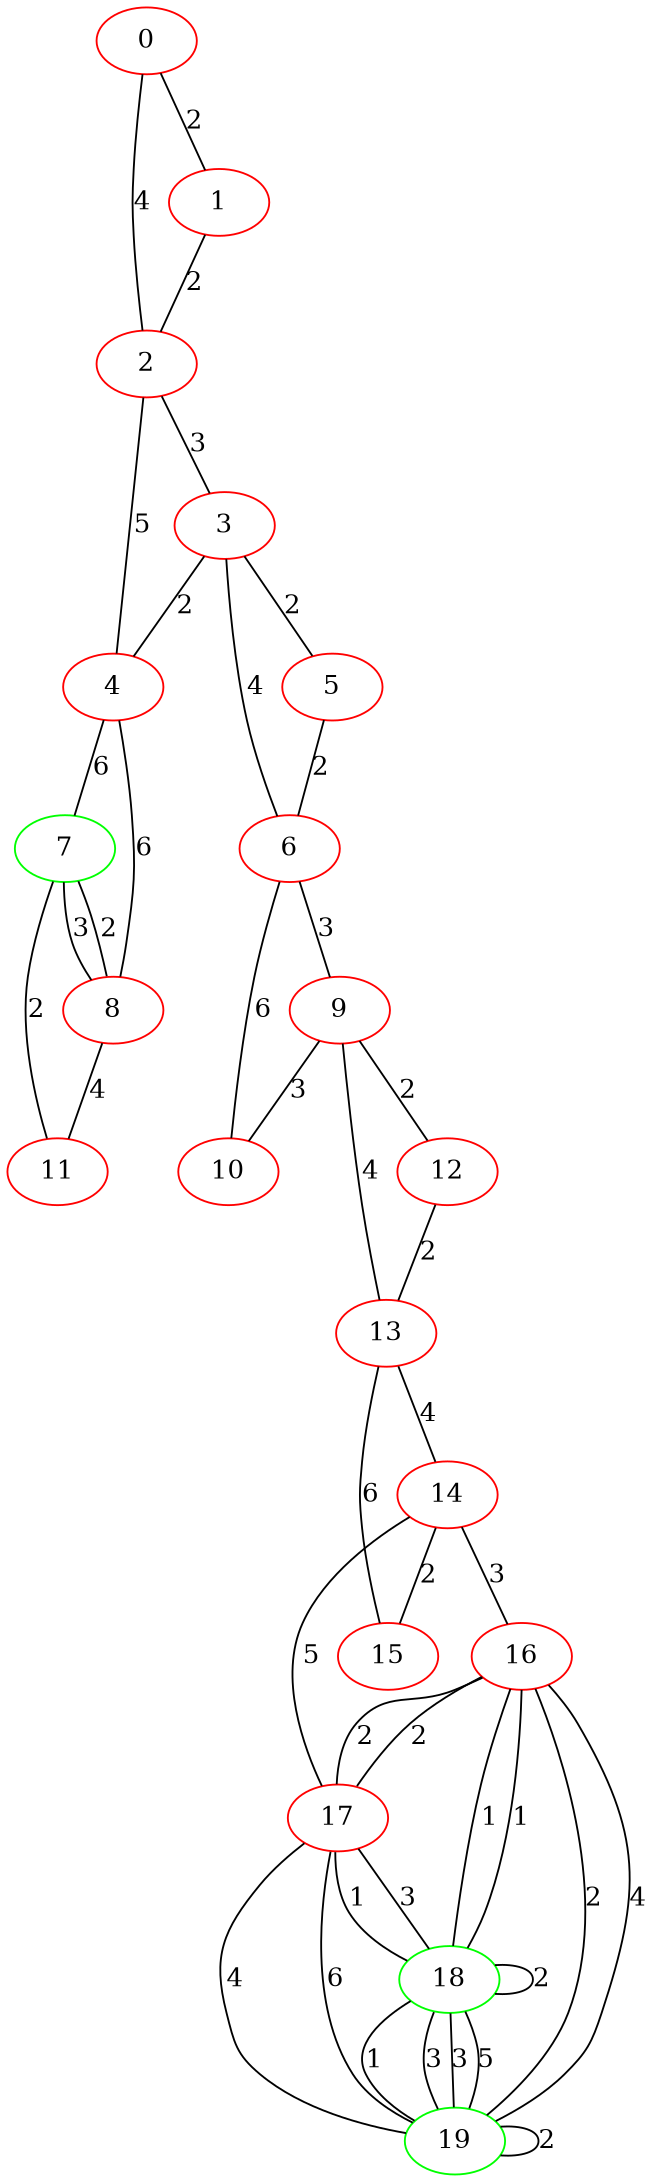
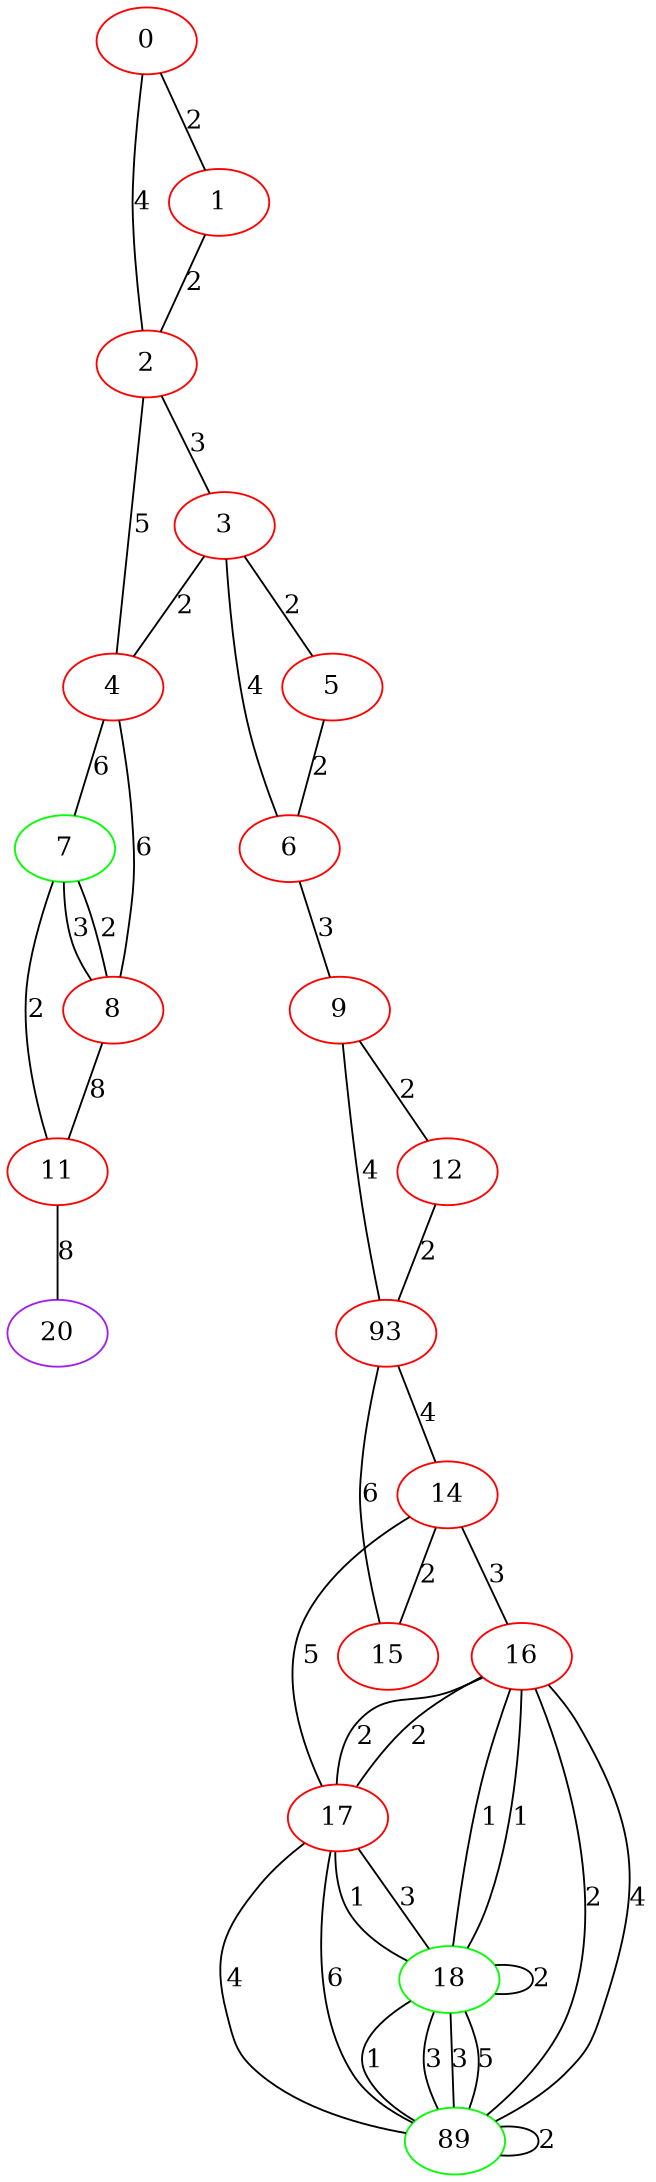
edge "8" -- "11": label "4" -> "8"
node "10": removed
node "20": added
node "13": label "13" -> "93"
node "19": label "19" -> "89"
